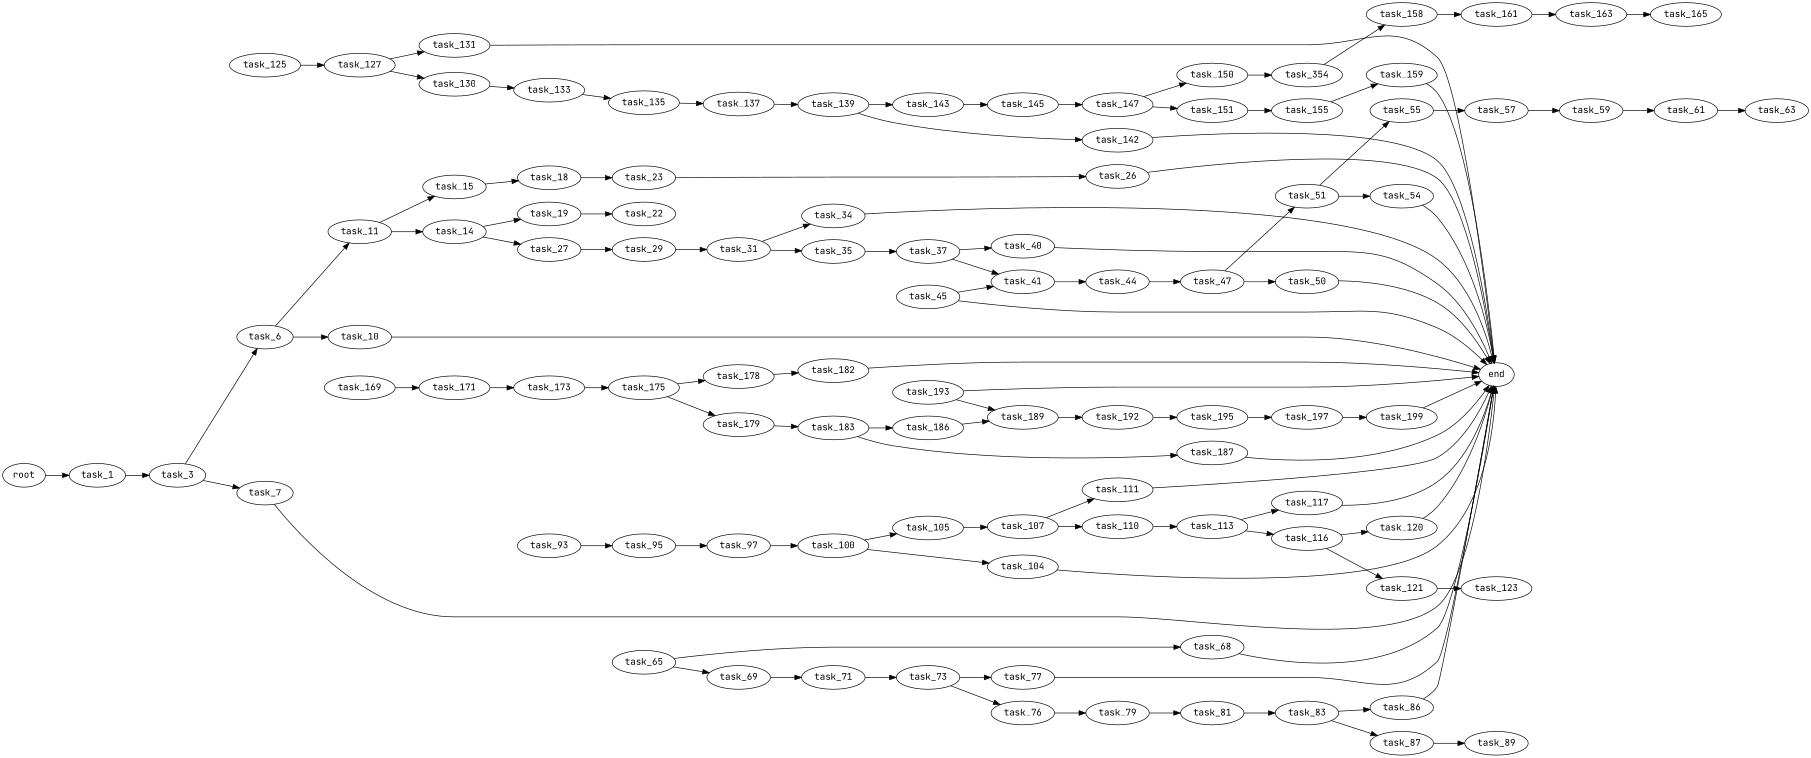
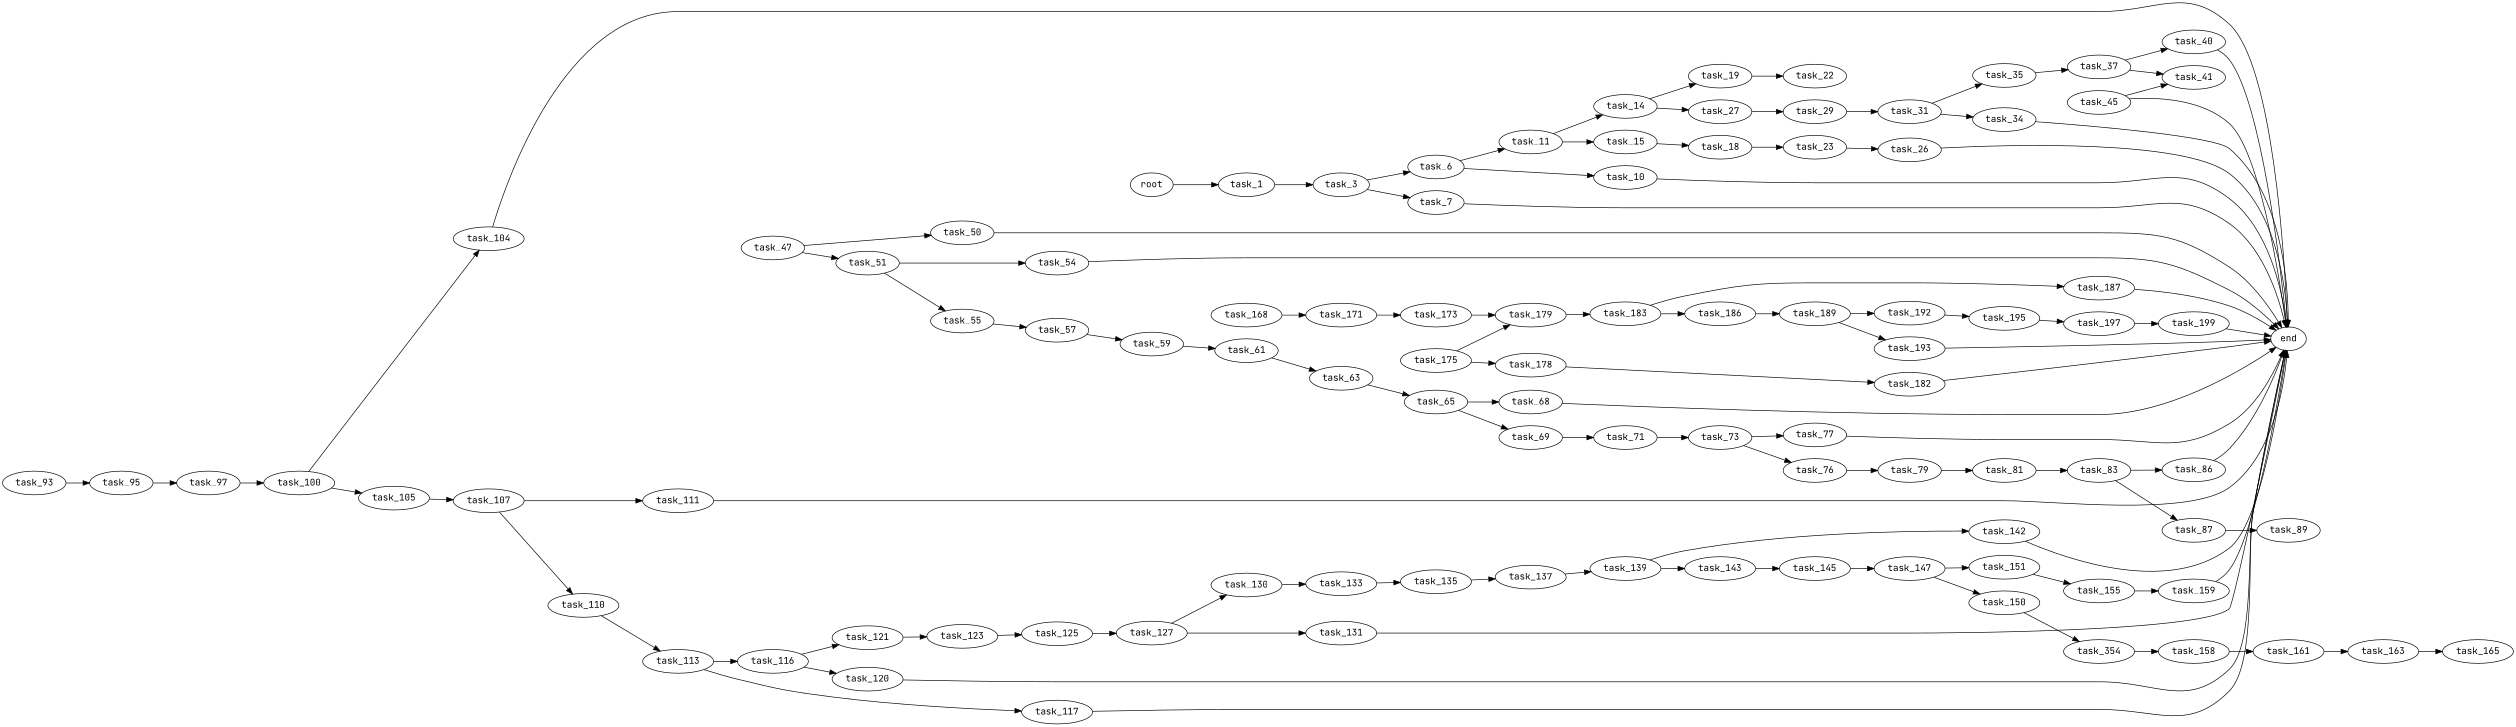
node "task_44": removed
node "task_169": label "task_169" -> "task_168"
edge "task_173" -> "task_175": now "task_173" -> "task_179"
edge "task_63" -> "task_65": added
edge "task_193" -> "task_189": reversed
edge "task_123" -> "task_125": added
